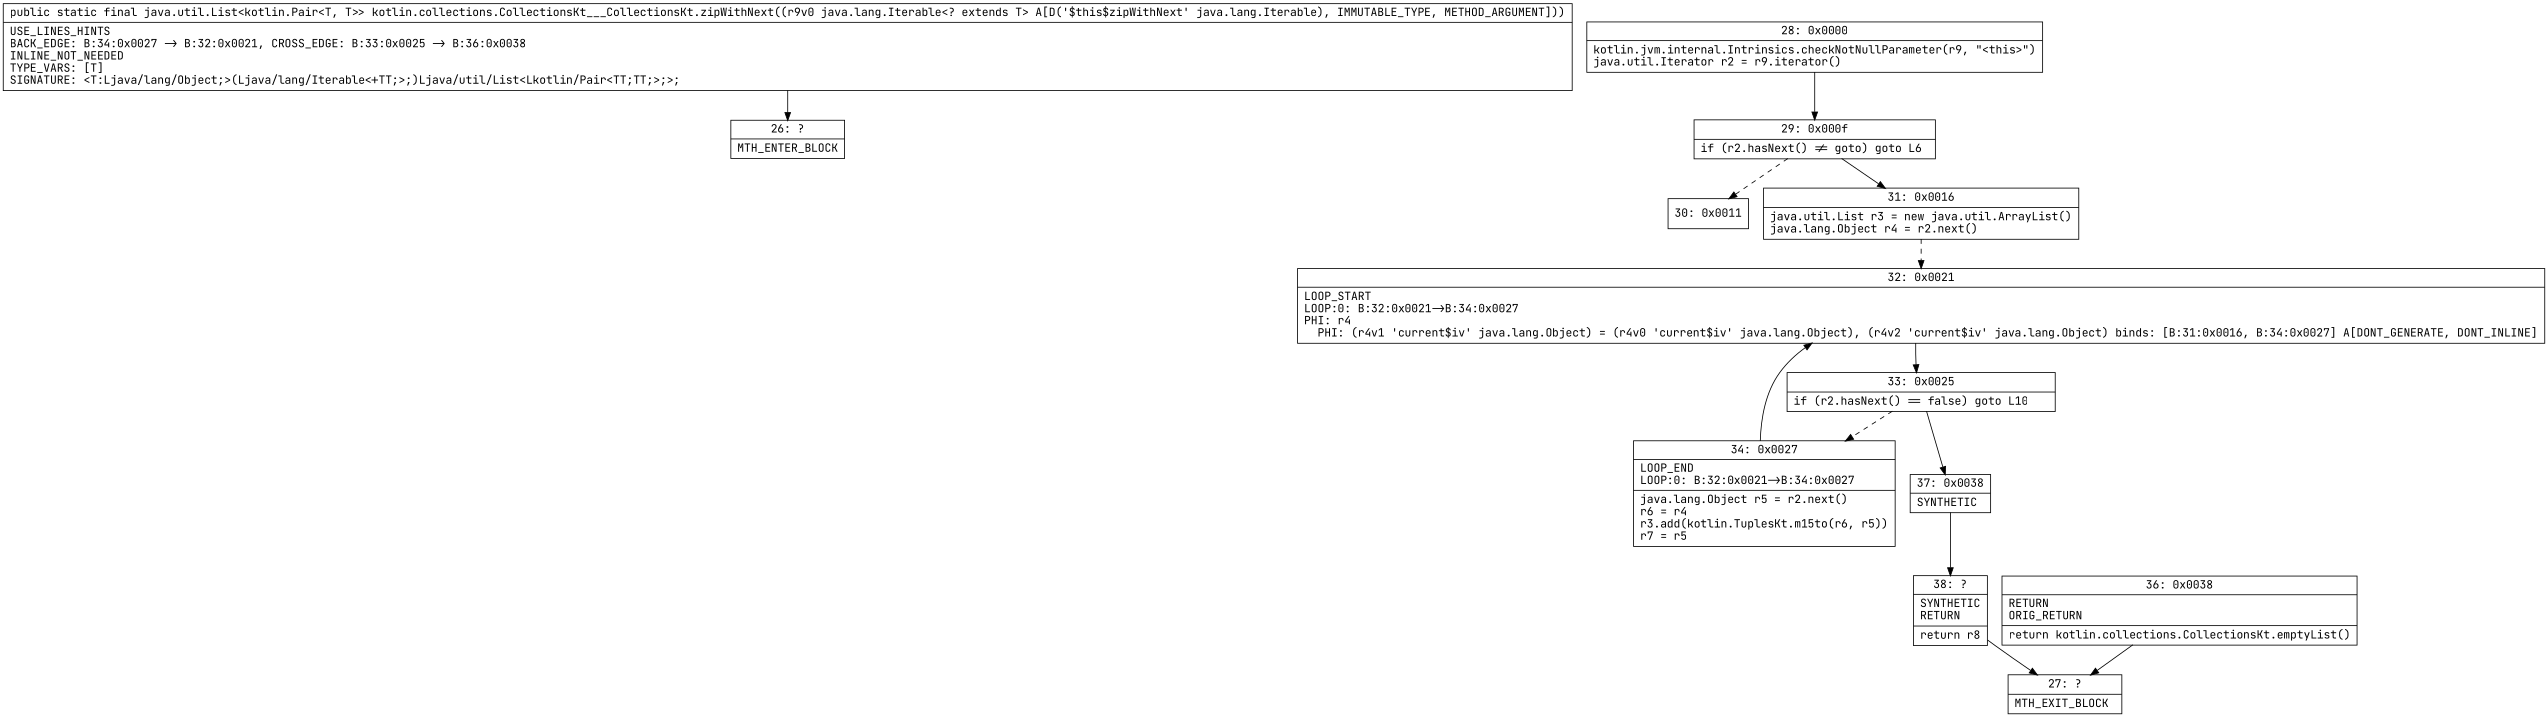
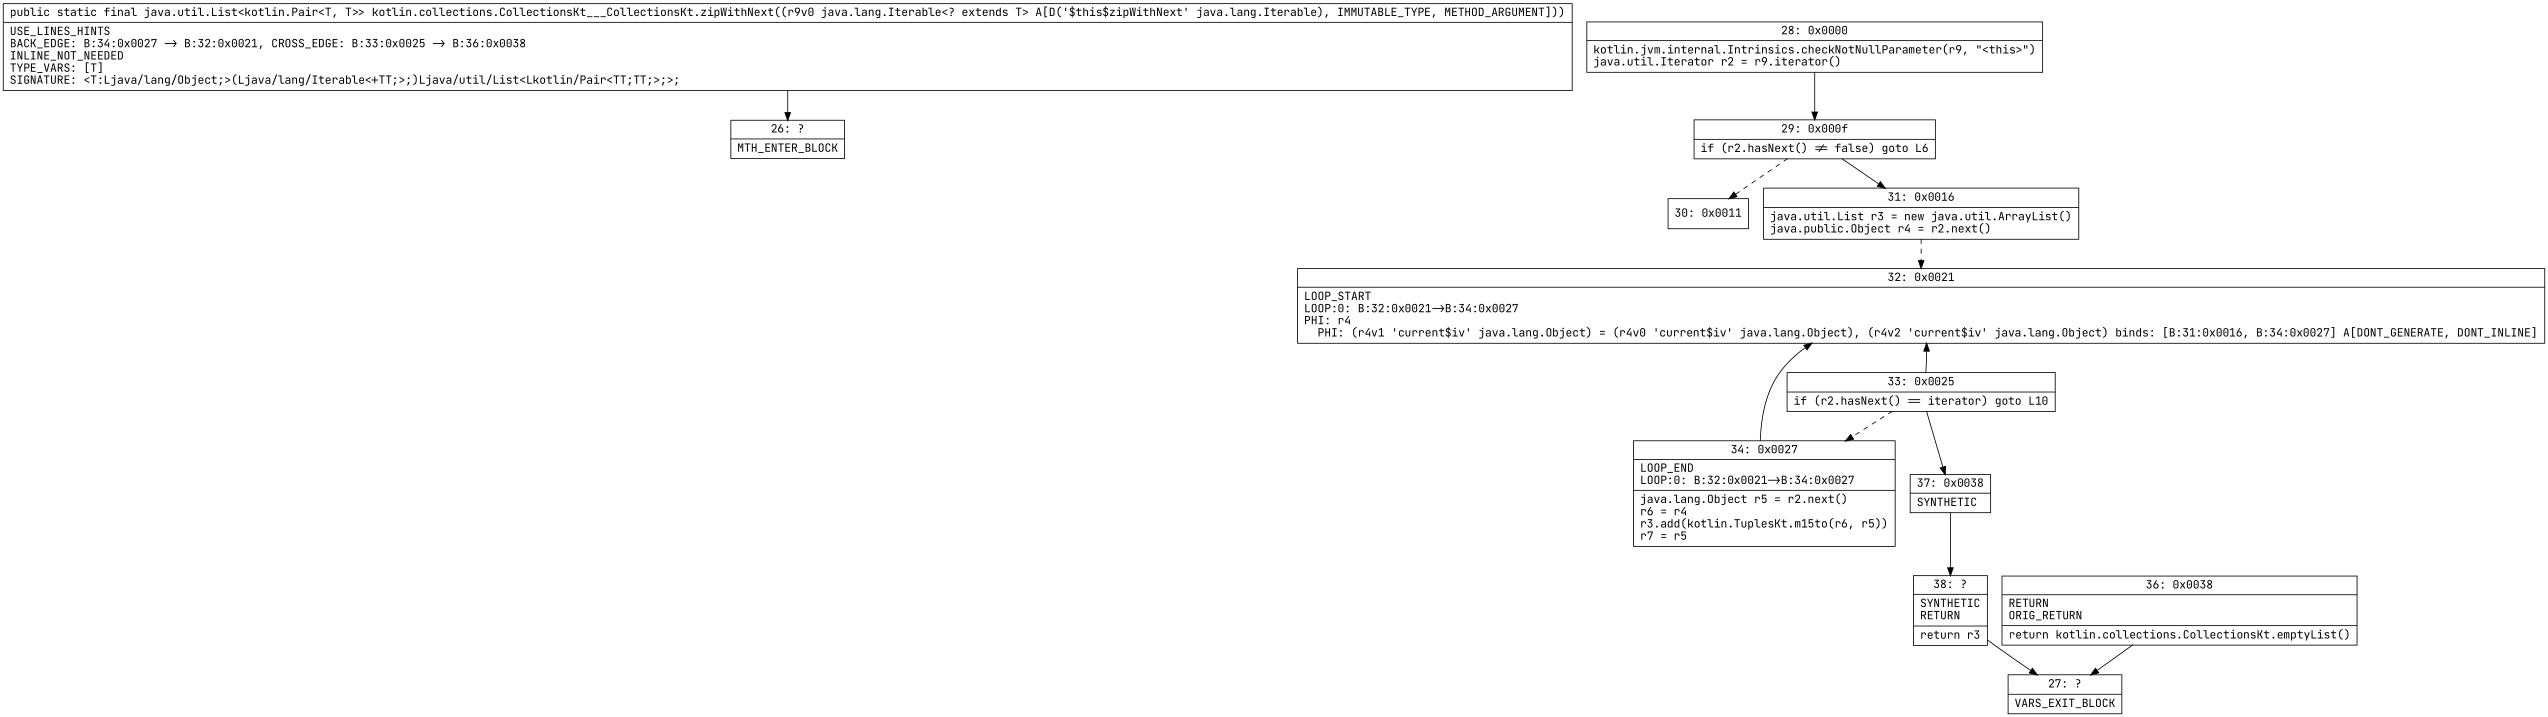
node "29: 0x000f": text "if (r2.hasNext() != goto) goto L6" -> "if (r2.hasNext() != false) goto L6"
node "31: 0x0016": text "java.lang.Object r4 = r2.next()" -> "java.public.Object r4 = r2.next()"
edge "32: 0x0021" -> "33: 0x0025": reversed
node "33: 0x0025": text "if (r2.hasNext() == false) goto L10" -> "if (r2.hasNext() == iterator) goto L10"
node "38: ?": text "return r8" -> "return r3"
node "27: ?": text "MTH_EXIT_BLOCK" -> "VARS_EXIT_BLOCK"
